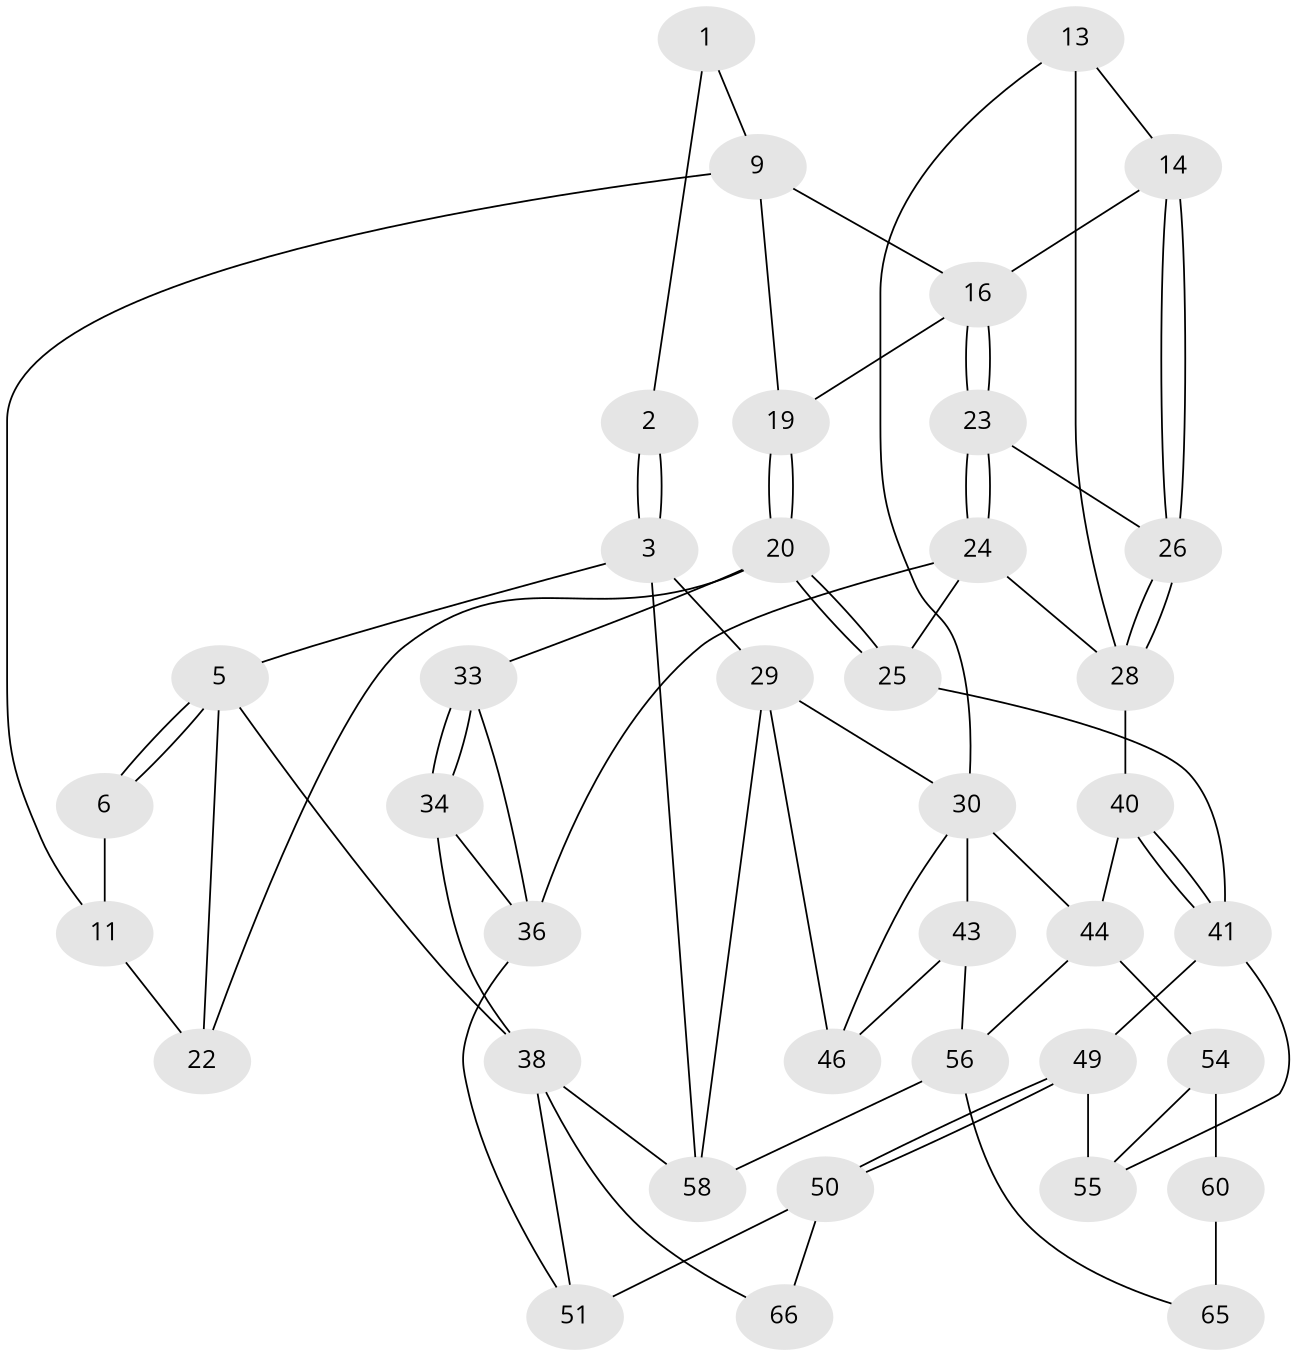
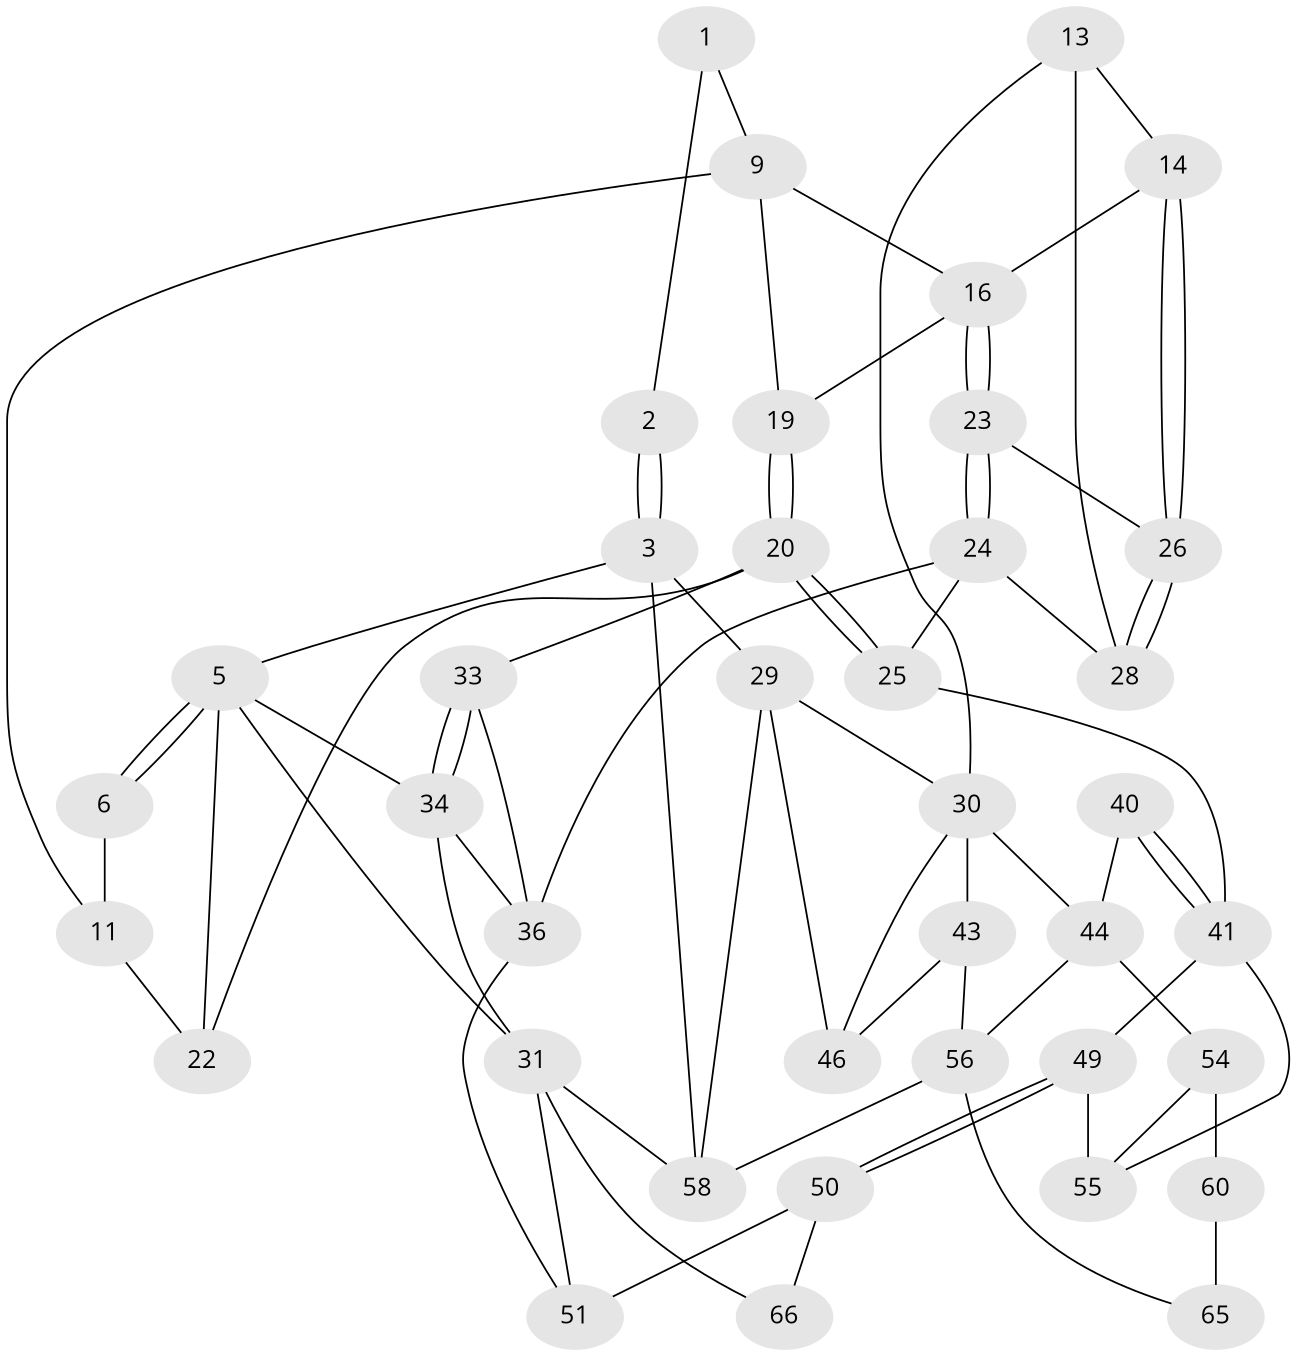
edge "5" -- "34": added
edge "28" -- "40": removed
node "38": label "38" -> "31"
